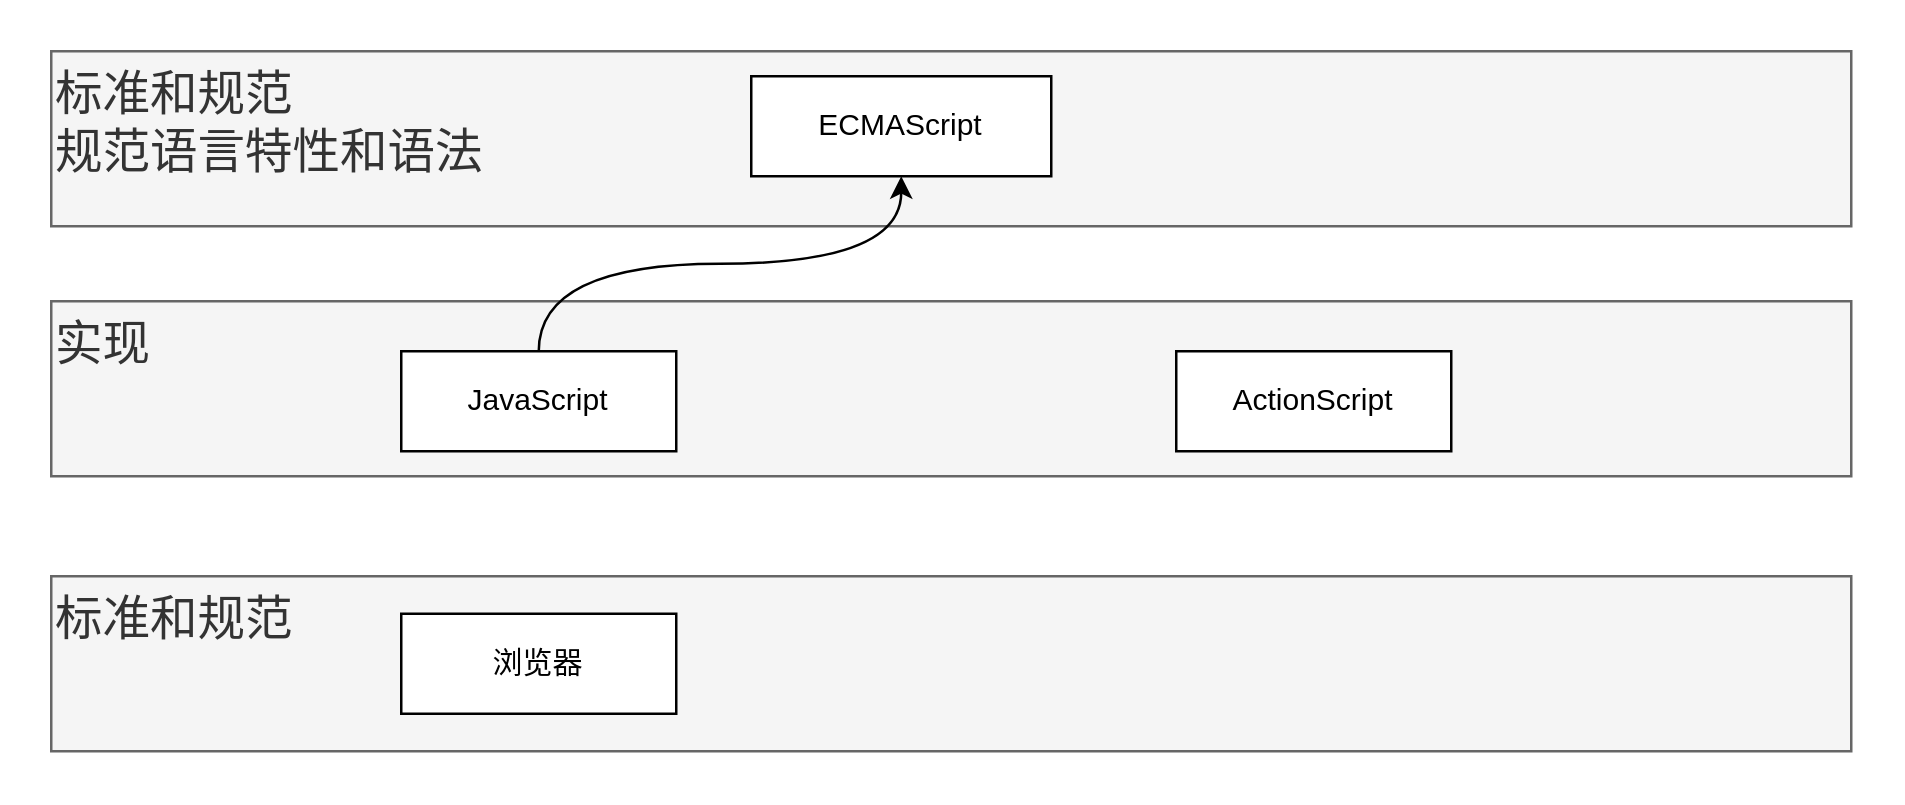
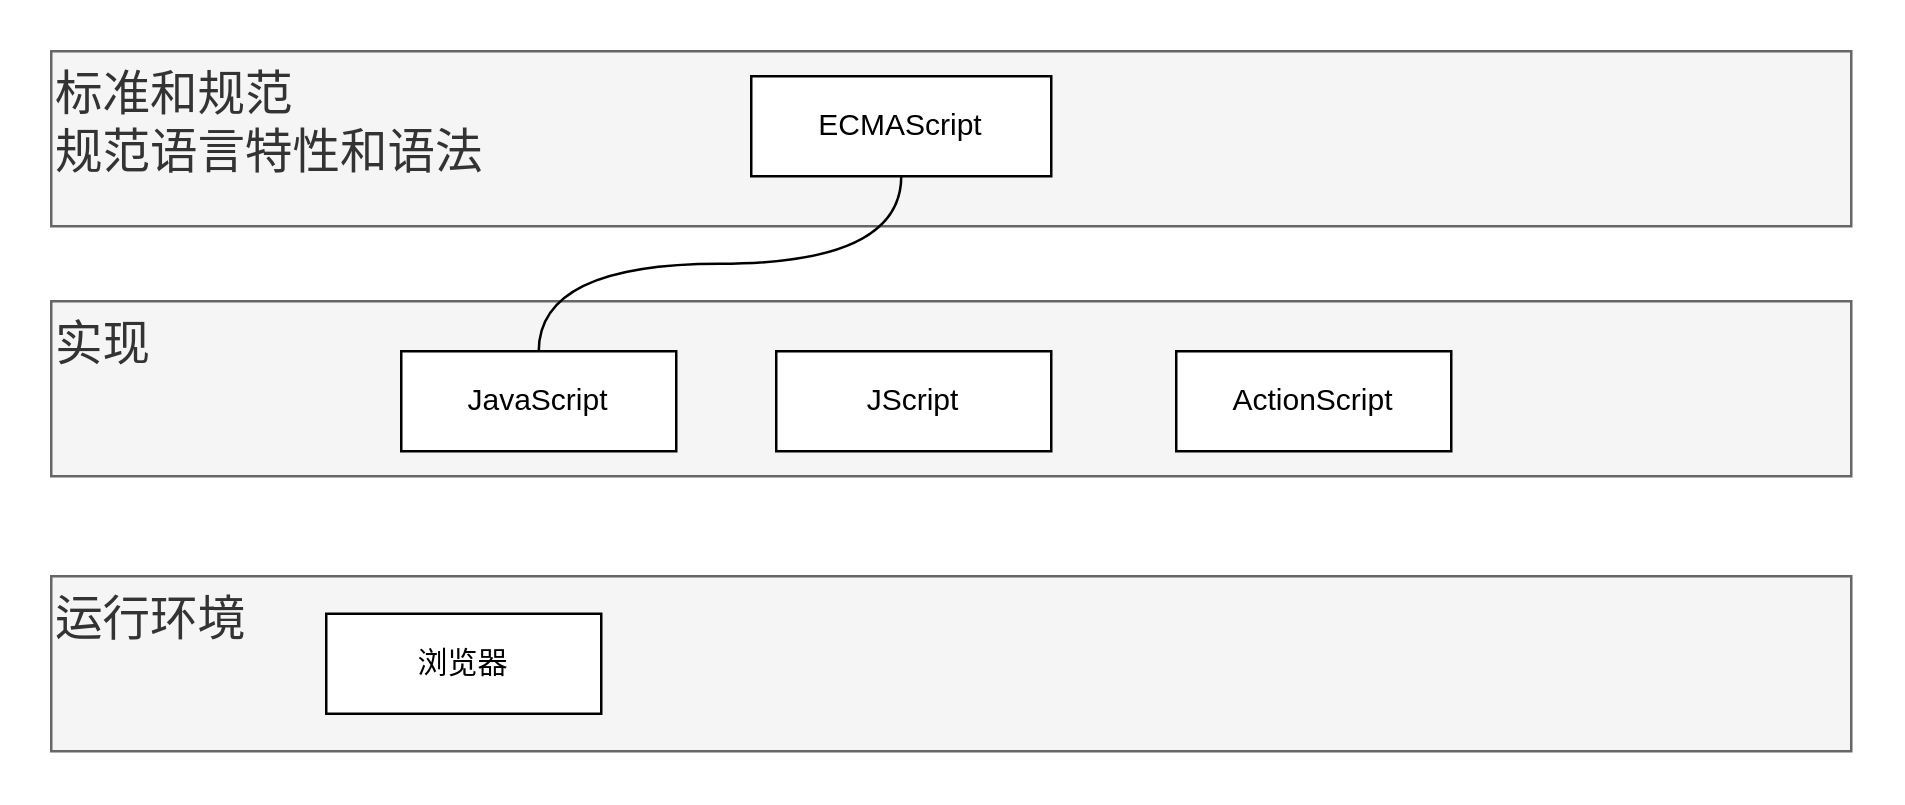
edge "JavaScript" -> "ECMAScript": arrowhead classic -> none
node "JScript": added
node "标准和规范": label "标准和规范" -> "运行环境"
node "浏览器": moved (539, 664) -> (464, 664)
